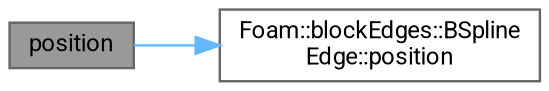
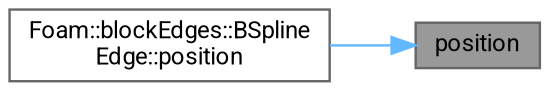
edge "position" -> "Foam::blockEdges::BSpline Edge::position": reversed
